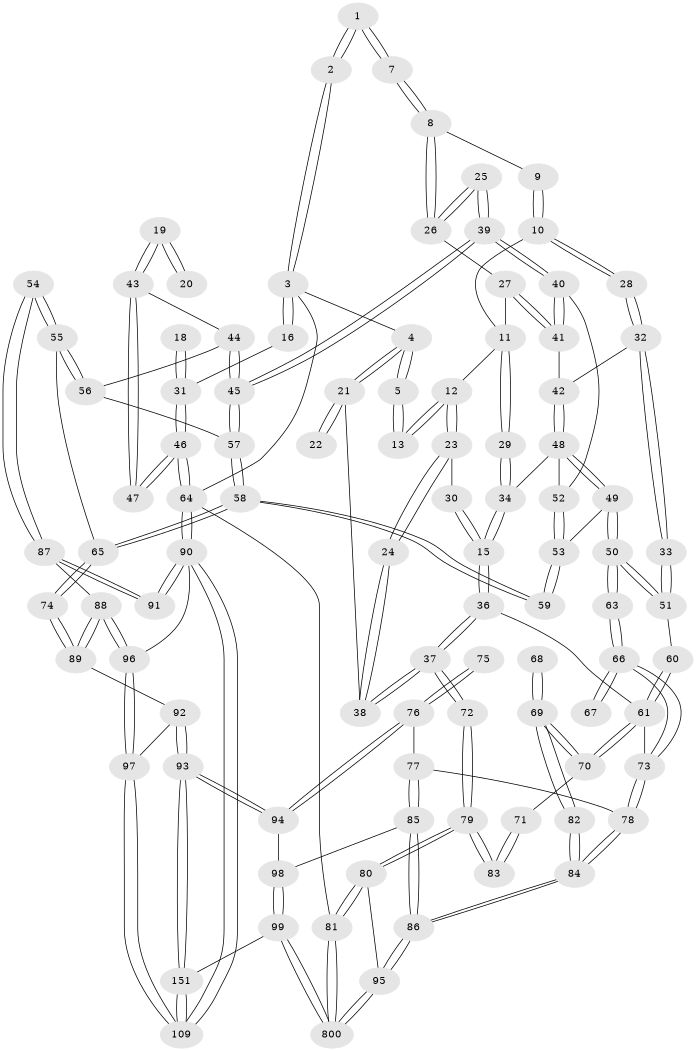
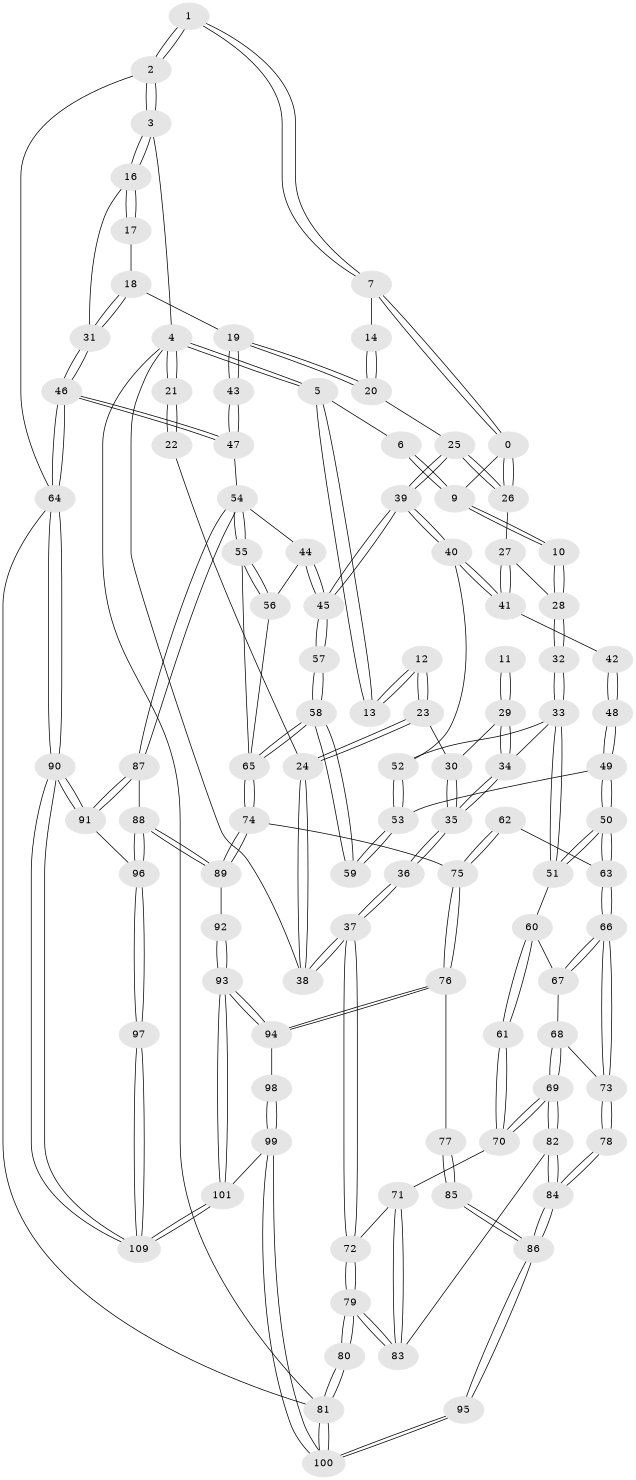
node "8": label "8" -> "0"
node "17": added
edge "10" -- "11": removed
edge "18" -- "19": added
edge "43" -- "44": now "54" -- "44"
edge "27" -- "11": now "27" -- "28"
node "14": added
edge "32" -- "42": removed
edge "11" -- "12": removed
edge "3" -- "64": now "2" -- "64"
edge "56" -- "57": now "56" -- "65"
edge "20" -- "25": added
node "6": added
edge "47" -- "54": added
edge "48" -- "34": now "33" -- "34"
edge "48" -- "52": now "33" -- "52"
edge "21" -- "38": now "4" -- "38"
node "15": label "15" -> "35"
edge "22" -- "24": added
edge "90" -- "96": now "91" -- "96"
edge "36" -- "61": removed
edge "29" -- "30": added
edge "92" -- "97": removed
edge "61" -- "73": now "68" -- "73"
edge "77" -- "78": removed
node "62": added
edge "74" -- "75": added
edge "85" -- "98": removed
edge "4" -- "81": added
edge "80" -- "95": removed
edge "60" -- "67": added
node "151": label "151" -> "101"
edge "67" -- "68": added
node "800": label "800" -> "100"
edge "71" -- "72": added
edge "82" -- "83": added
